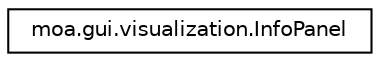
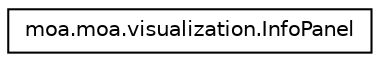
node "moa.gui.visualization.InfoPanel": label "moa.gui.visualization.InfoPanel" -> "moa.moa.visualization.InfoPanel"
